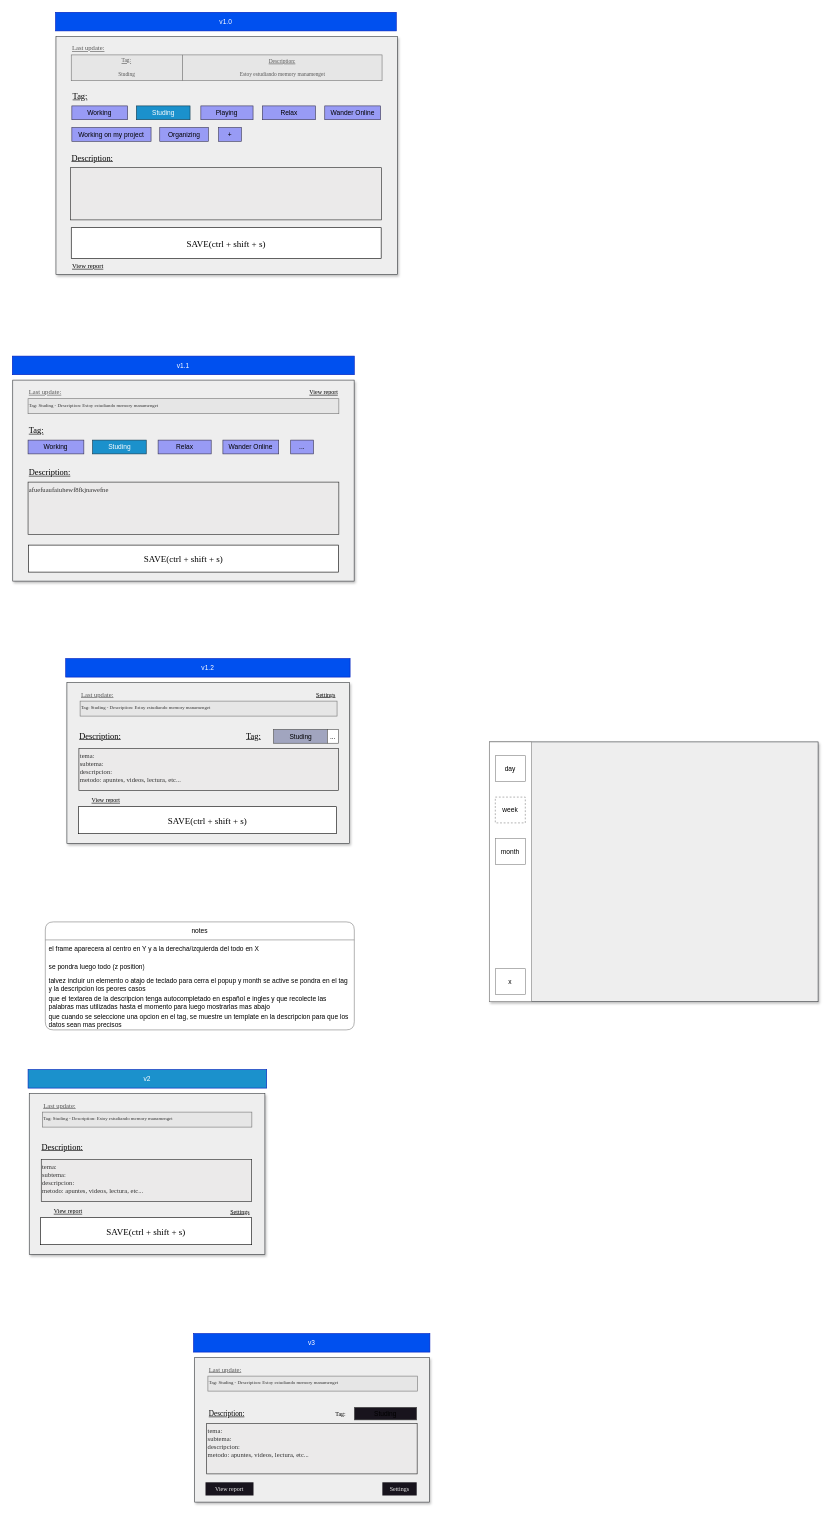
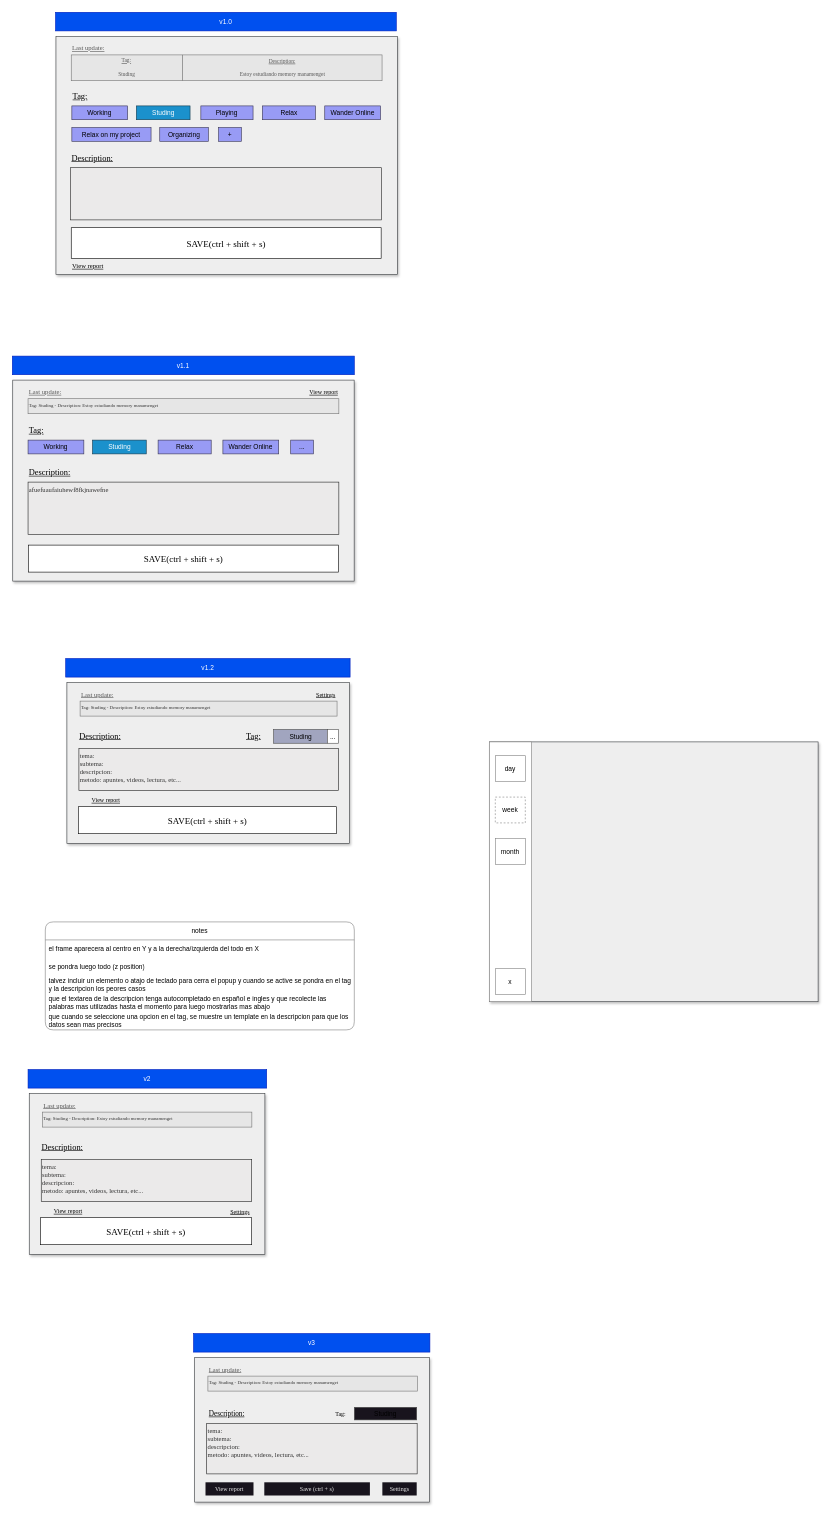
node "Working on my project": label "Working on my project" -> "Relax on my project"
node "talvez incluir un elemento o atajo de teclado para cerra el popup y month se active se pondra en el tag y la descripcion los peores casos": label "talvez incluir un elemento o atajo de teclado para cerra el popup y month se active se pondra en el tag y la descripcion los peores casos" -> "talvez incluir un elemento o atajo de teclado para cerra el popup y cuando se active se pondra en el tag y la descripcion los peores casos"
node "v2": fillcolor #1b91cc -> #0050ef
node "Save (ctrl + s)": added
